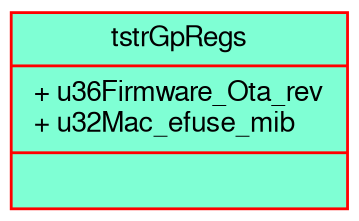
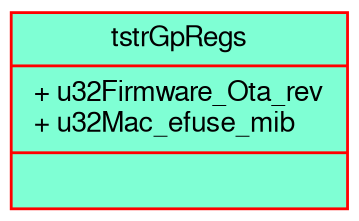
node "tstrGpRegs": text "+ u36Firmware_Ota_rev" -> "+ u32Firmware_Ota_rev"
